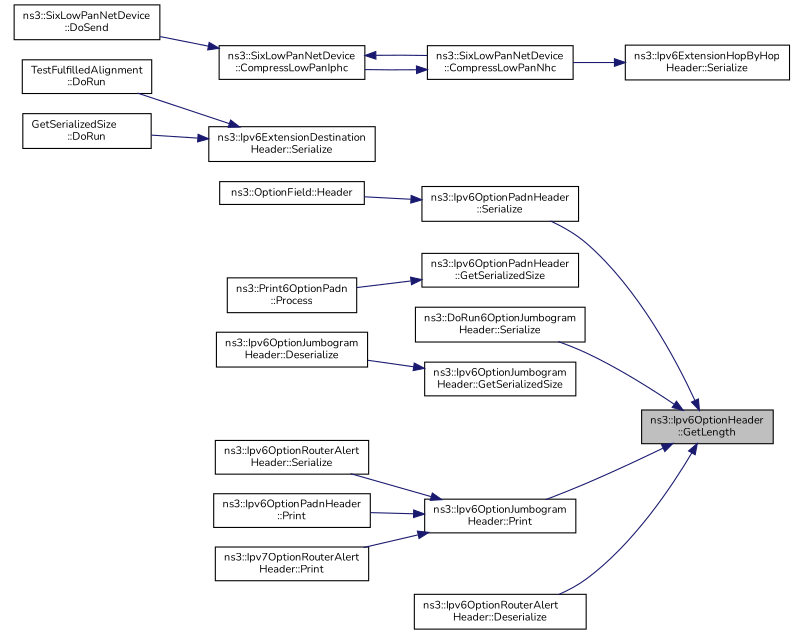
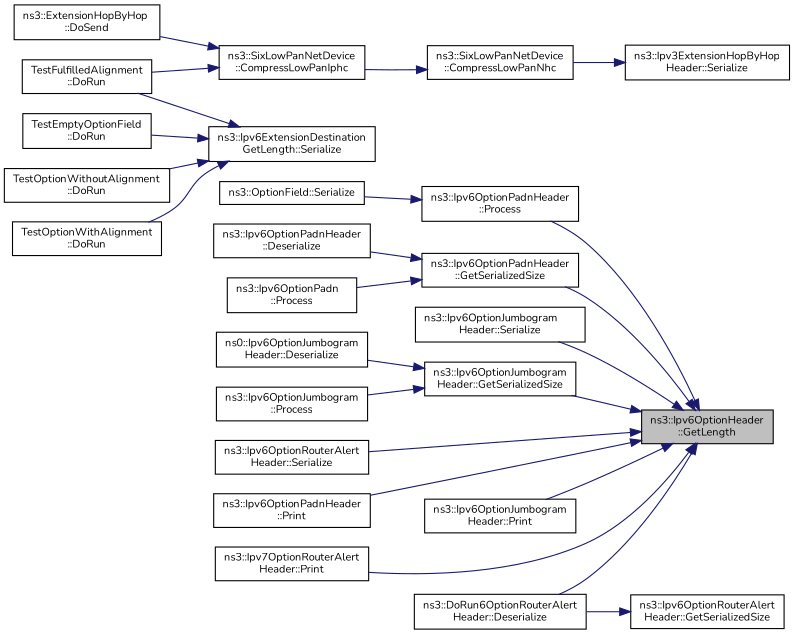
node "ns3::SixLowPanNetDevice ::DoSend": label "ns3::SixLowPanNetDevice ::DoSend" -> "ns3::ExtensionHopByHop ::DoSend"
edge "ns3::SixLowPanNetDevice ::CompressLowPanNhc" -> "ns3::SixLowPanNetDevice ::CompressLowPanIphc": now "TestFulfilledAlignment ::DoRun" -> "ns3::SixLowPanNetDevice ::CompressLowPanIphc"
node "ns3::Ipv6ExtensionHopByHop Header::Serialize": label "ns3::Ipv6ExtensionHopByHop Header::Serialize" -> "ns3::Ipv3ExtensionHopByHop Header::Serialize"
node "GetSerializedSize ::DoRun": label "GetSerializedSize ::DoRun" -> "TestEmptyOptionField ::DoRun"
node "ns3::Ipv6ExtensionDestination Header::Serialize": label "ns3::Ipv6ExtensionDestination Header::Serialize" -> "ns3::Ipv6ExtensionDestination GetLength::Serialize"
node "TestOptionWithoutAlignment ::DoRun": added
node "ns3::OptionField::Header": label "ns3::OptionField::Header" -> "ns3::OptionField::Serialize"
node "ns3::Ipv6OptionPadnHeader ::Serialize": label "ns3::Ipv6OptionPadnHeader ::Serialize" -> "ns3::Ipv6OptionPadnHeader ::Process"
node "TestOptionWithAlignment ::DoRun": added
node "ns3::Ipv6OptionPadnHeader ::Deserialize": added
node "ns3::Print6OptionPadn ::Process": label "ns3::Print6OptionPadn ::Process" -> "ns3::Ipv6OptionPadn ::Process"
node "ns3::DoRun6OptionJumbogram Header::Serialize": label "ns3::DoRun6OptionJumbogram Header::Serialize" -> "ns3::Ipv6OptionJumbogram Header::Serialize"
edge "ns3::Ipv6OptionPadnHeader ::GetSerializedSize" -> "ns3::Ipv6OptionHeader ::GetLength": added
node "ns3::Ipv6OptionJumbogram Header::Deserialize": label "ns3::Ipv6OptionJumbogram Header::Deserialize" -> "ns0::Ipv6OptionJumbogram Header::Deserialize"
edge "ns3::Ipv6OptionJumbogram Header::GetSerializedSize" -> "ns3::Ipv6OptionHeader ::GetLength": added
node "ns3::Ipv6OptionJumbogram ::Process": added
edge "ns3::Ipv6OptionRouterAlert Header::Serialize" -> "ns3::Ipv6OptionJumbogram Header::Print": now "ns3::Ipv6OptionRouterAlert Header::Serialize" -> "ns3::Ipv6OptionHeader ::GetLength"
edge "ns3::Ipv6OptionPadnHeader ::Print" -> "ns3::Ipv6OptionJumbogram Header::Print": now "ns3::Ipv6OptionPadnHeader ::Print" -> "ns3::Ipv6OptionHeader ::GetLength"
edge "ns3::Ipv7OptionRouterAlert Header::Print" -> "ns3::Ipv6OptionJumbogram Header::Print": now "ns3::Ipv7OptionRouterAlert Header::Print" -> "ns3::Ipv6OptionHeader ::GetLength"
node "ns3::Ipv6OptionRouterAlert Header::Deserialize": label "ns3::Ipv6OptionRouterAlert Header::Deserialize" -> "ns3::DoRun6OptionRouterAlert Header::Deserialize"
node "ns3::Ipv6OptionRouterAlert Header::GetSerializedSize": added
